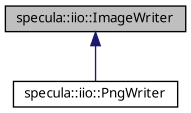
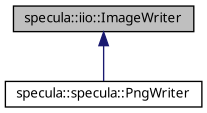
node "specula::iio::PngWriter": label "specula::iio::PngWriter" -> "specula::specula::PngWriter"
